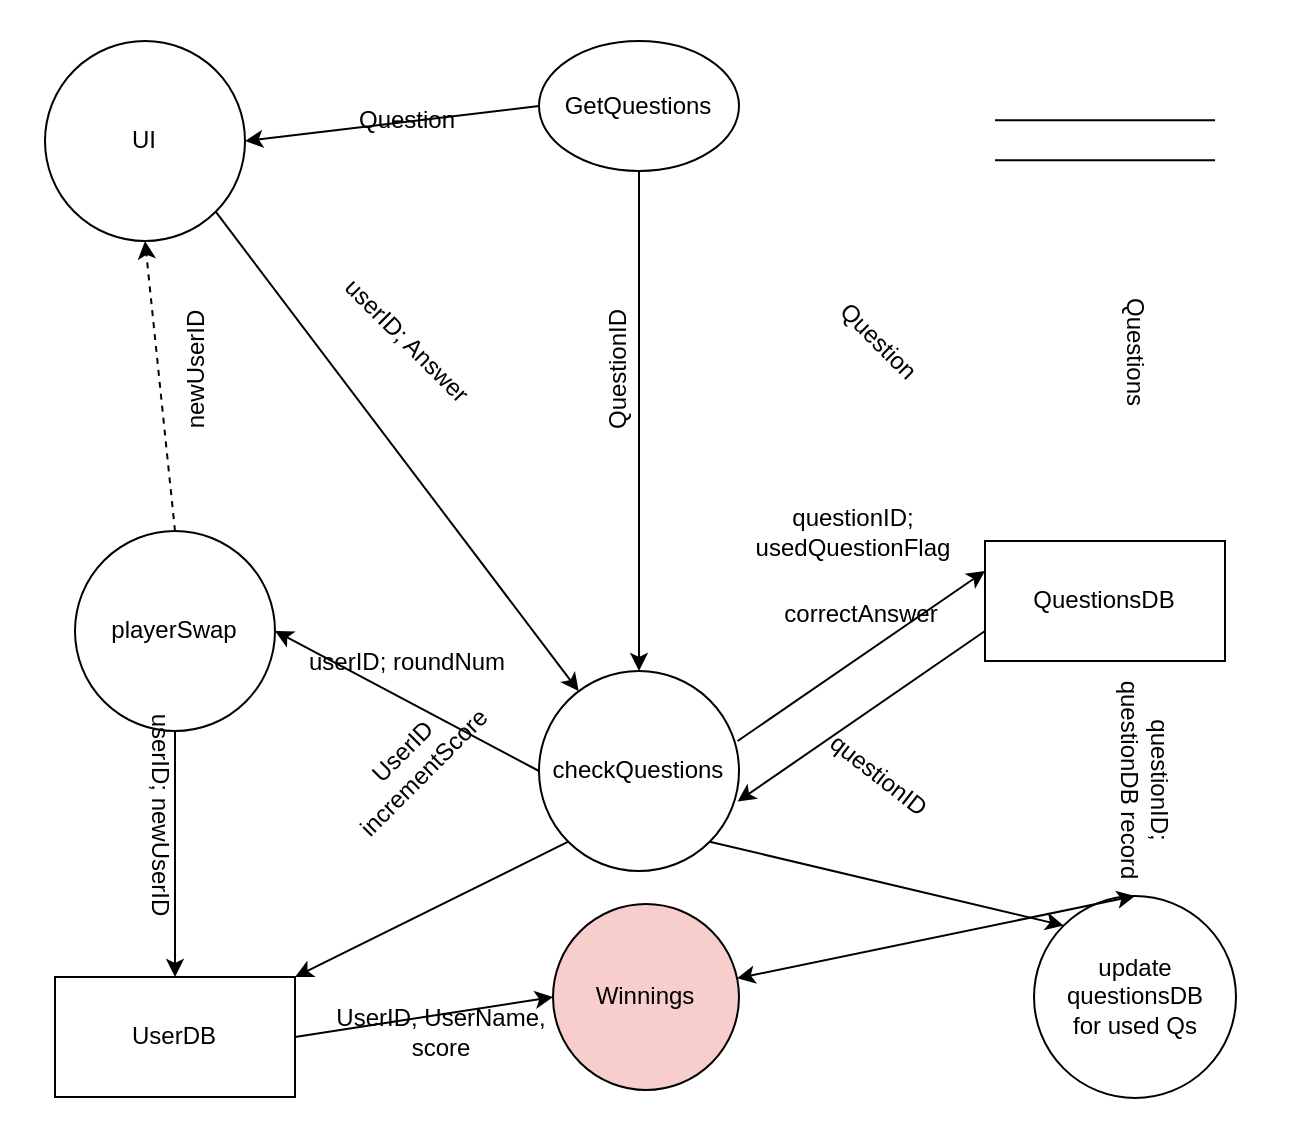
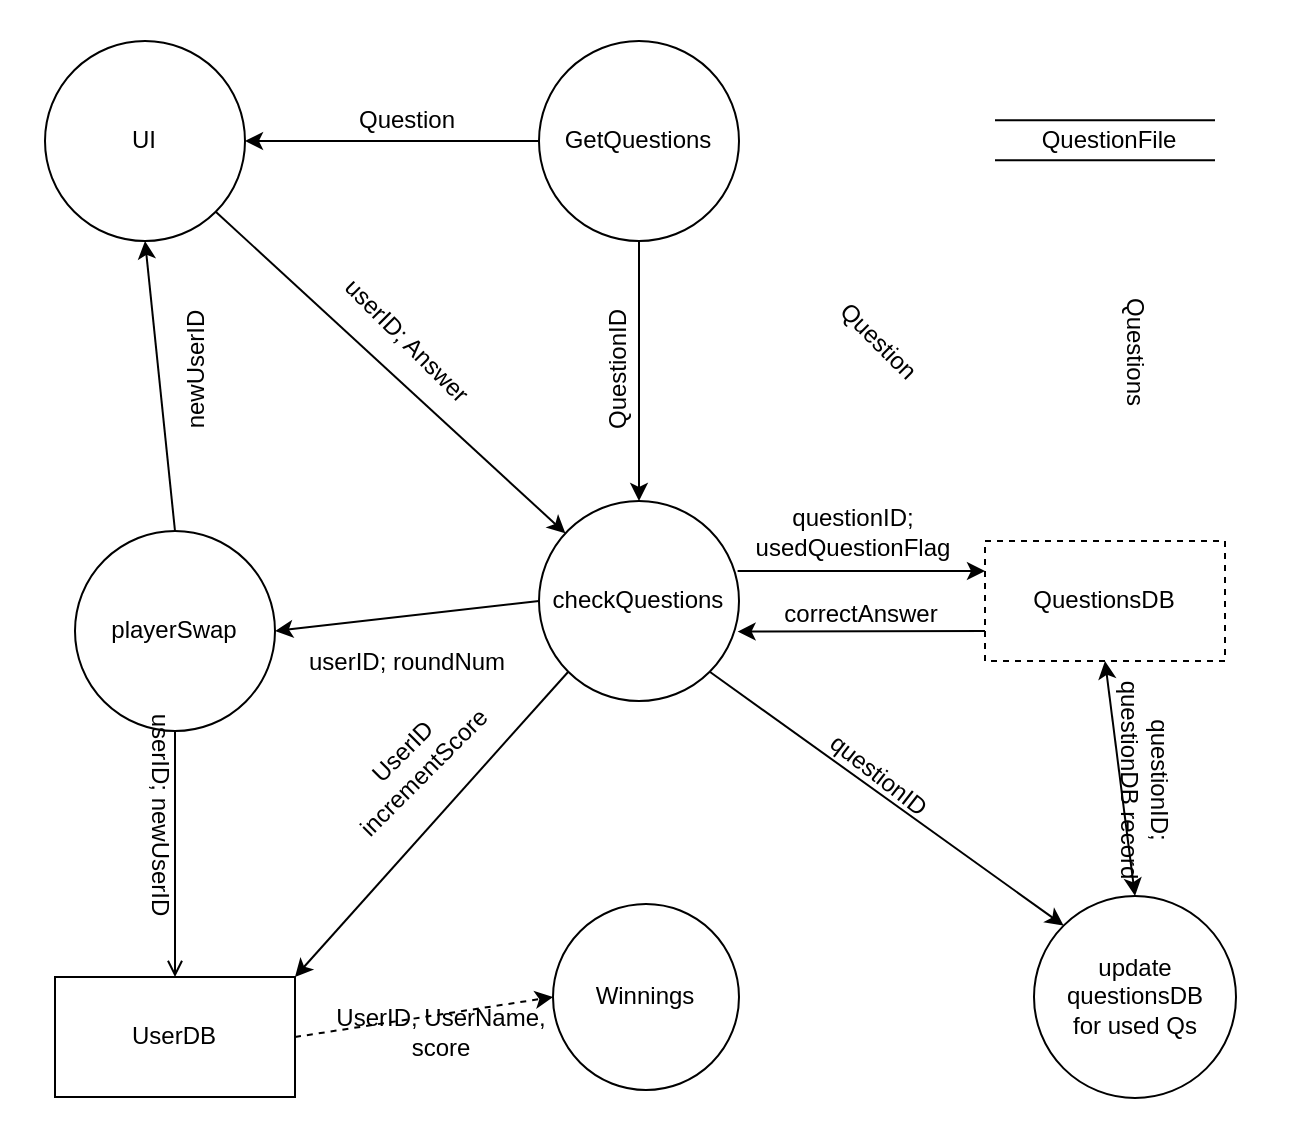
node "GetQuestions": size 200x130 -> 200x200
node "QuestionFile": added
edge "playerSwap" -> "UI": style dashed -> solid
node "QuestionsDB": style solid -> dashed
node "checkQuestions": moved (639, 771) -> (639, 601)
edge "Winnings" -- "update questionsDB for used Qs": now "QuestionsDB" -- "update questionsDB for used Qs"
edge "playerSwap" -> "UserDB": arrowhead classic -> open
node "Winnings": fillcolor #f8cecc -> #ffffff
edge "UserDB" -> "Winnings": style solid -> dashed
